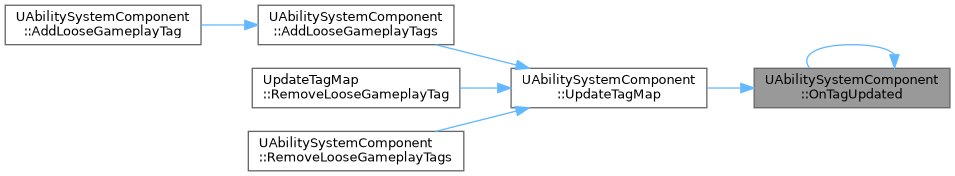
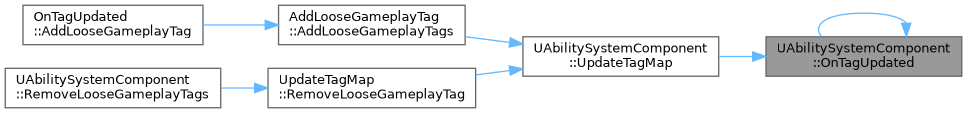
node "UAbilitySystemComponent ::AddLooseGameplayTag": label "UAbilitySystemComponent ::AddLooseGameplayTag" -> "OnTagUpdated ::AddLooseGameplayTag"
node "UAbilitySystemComponent ::AddLooseGameplayTags": label "UAbilitySystemComponent ::AddLooseGameplayTags" -> "AddLooseGameplayTag ::AddLooseGameplayTags"
edge "UAbilitySystemComponent ::RemoveLooseGameplayTags" -> "UAbilitySystemComponent ::UpdateTagMap": now "UAbilitySystemComponent ::RemoveLooseGameplayTags" -> "UpdateTagMap ::RemoveLooseGameplayTag"
